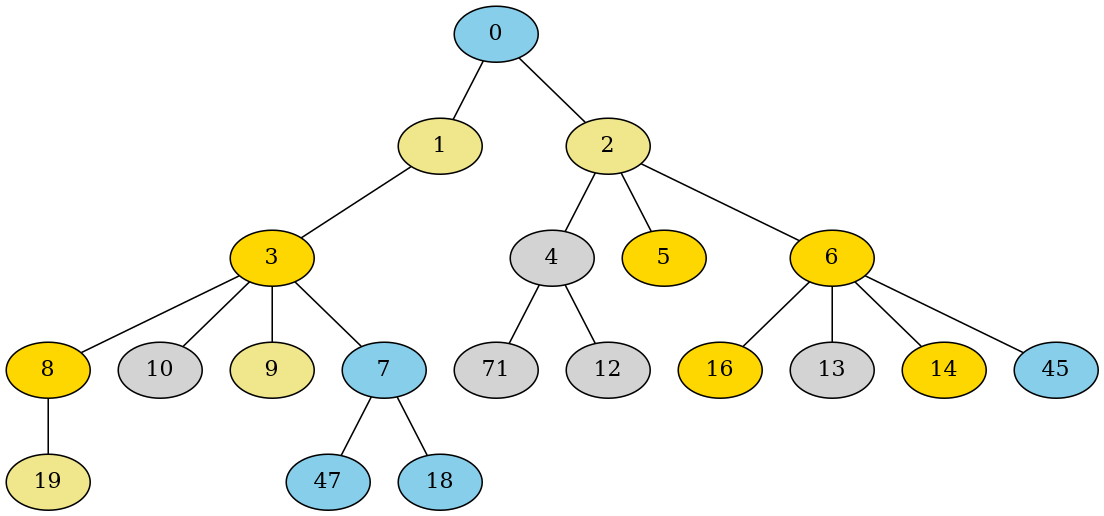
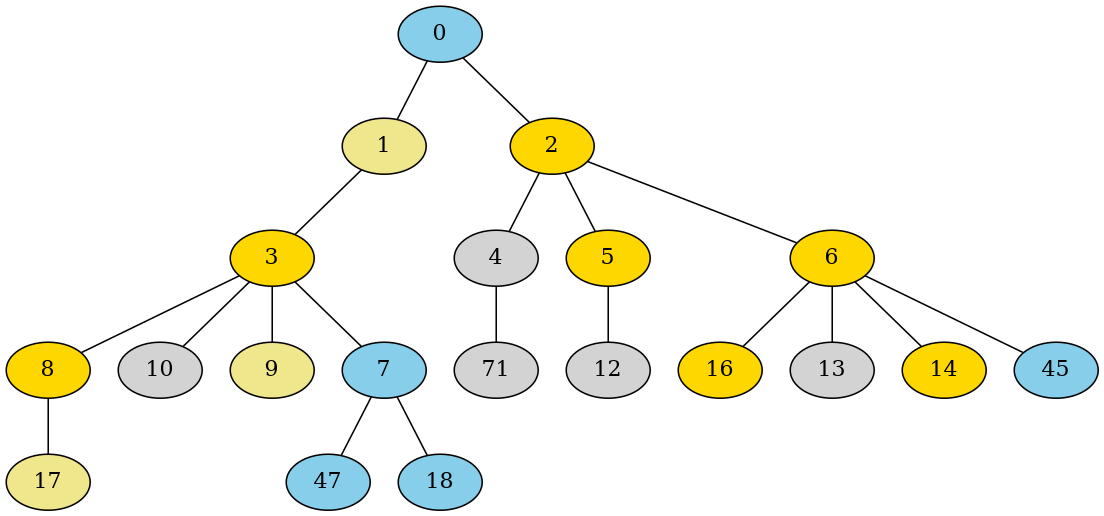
node "2": fillcolor khaki -> gold
edge "4" -- "12": now "5" -- "12"
node "19": label "19" -> "17"
